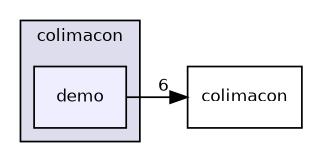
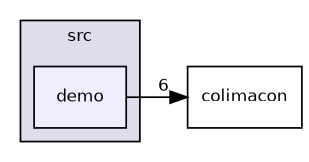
cluster "colimacon": label "colimacon" -> "src"
